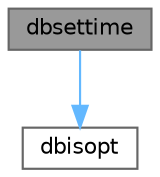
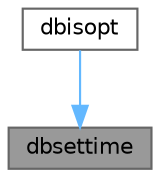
edge "dbsettime" -> "dbisopt": reversed
